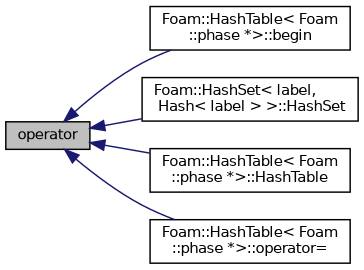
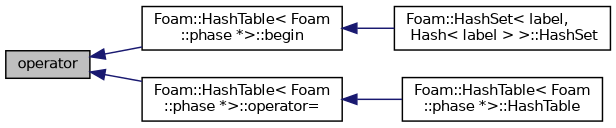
edge "Foam::HashSet< label, Hash< label > >::HashSet" -> "operator": now "Foam::HashSet< label, Hash< label > >::HashSet" -> "Foam::HashTable< Foam ::phase *>::begin"
edge "Foam::HashTable< Foam ::phase *>::HashTable" -> "operator": now "Foam::HashTable< Foam ::phase *>::HashTable" -> "Foam::HashTable< Foam ::phase *>::operator="
